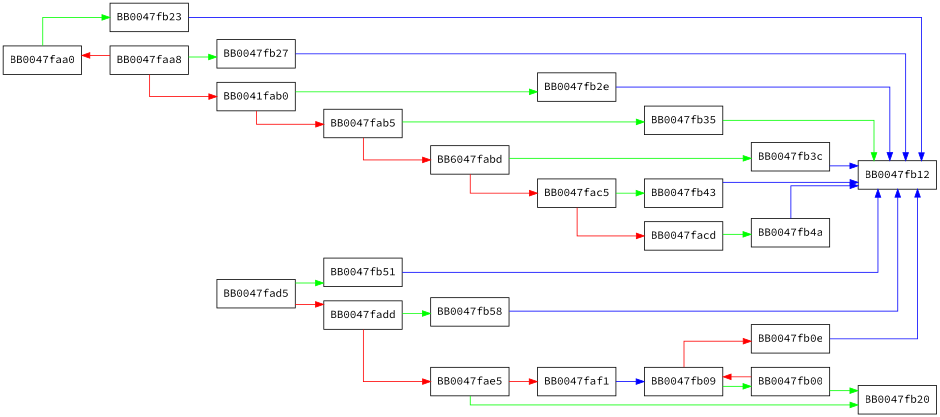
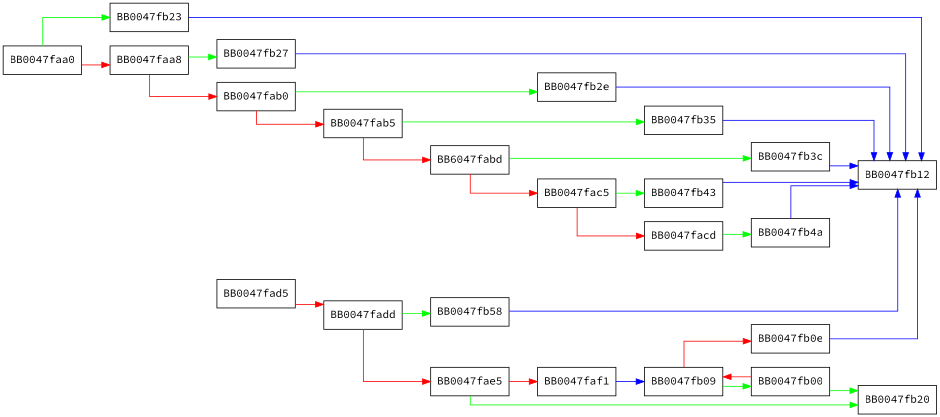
edge "BB0047faa8" -> "BB0047faa0": reversed
node "BB0041fab0": label "BB0041fab0" -> "BB0047fab0"
edge "BB0047fb35" -> "BB0047fb12": color green -> blue
node "BB0047fb51": removed
